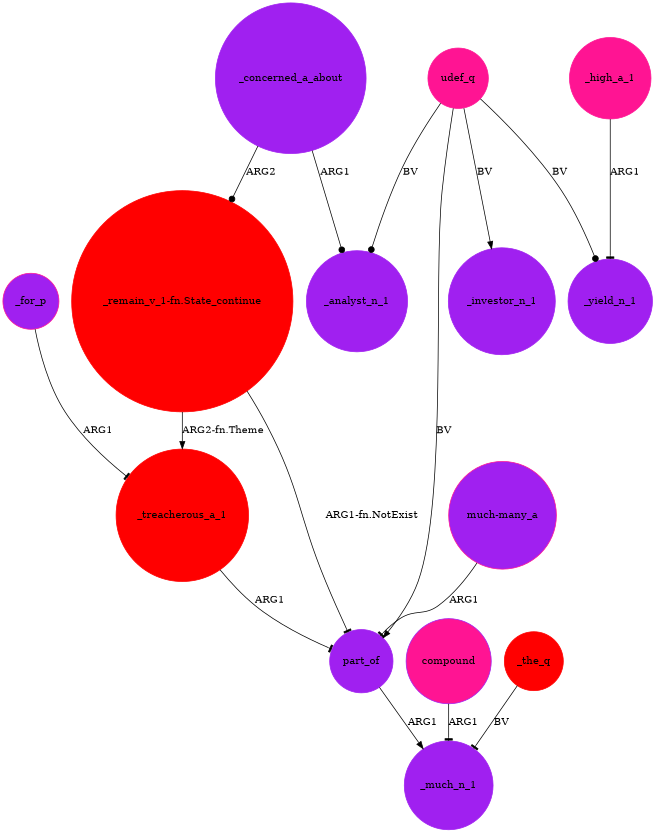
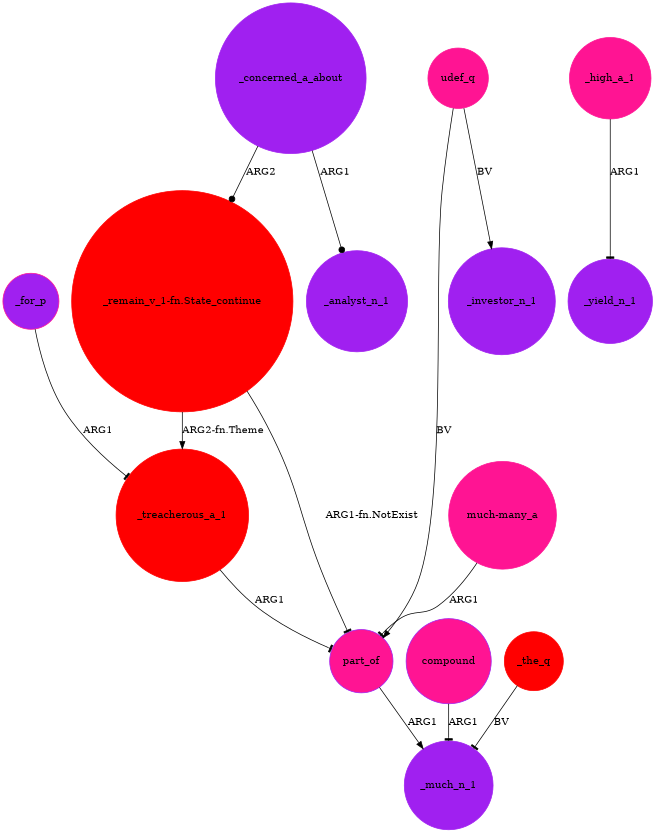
edge "udef_q" -> "_yield_n_1": removed, label "BV"
edge "udef_q" -> "_analyst_n_1": removed, label "BV"
node "much-many_a": fillcolor purple -> deeppink
node "part_of": fillcolor purple -> deeppink
